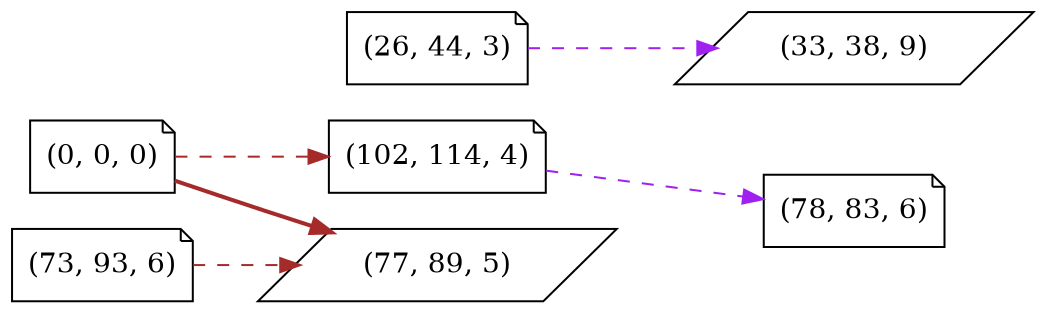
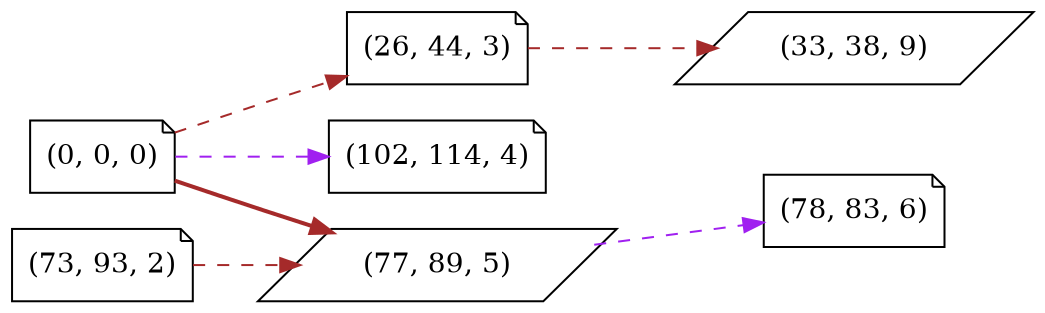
edge "(26, 44, 3)" -> "(33, 38, 9)": color purple -> brown
edge "(0, 0, 0)" -> "(26, 44, 3)": added
edge "(0, 0, 0)" -> "(102, 114, 4)": color brown -> purple
edge "(102, 114, 4)" -> "(78, 83, 6)": now "(77, 89, 5)" -> "(78, 83, 6)"
node "(73, 93, 6)": label "(73, 93, 6)" -> "(73, 93, 2)"
